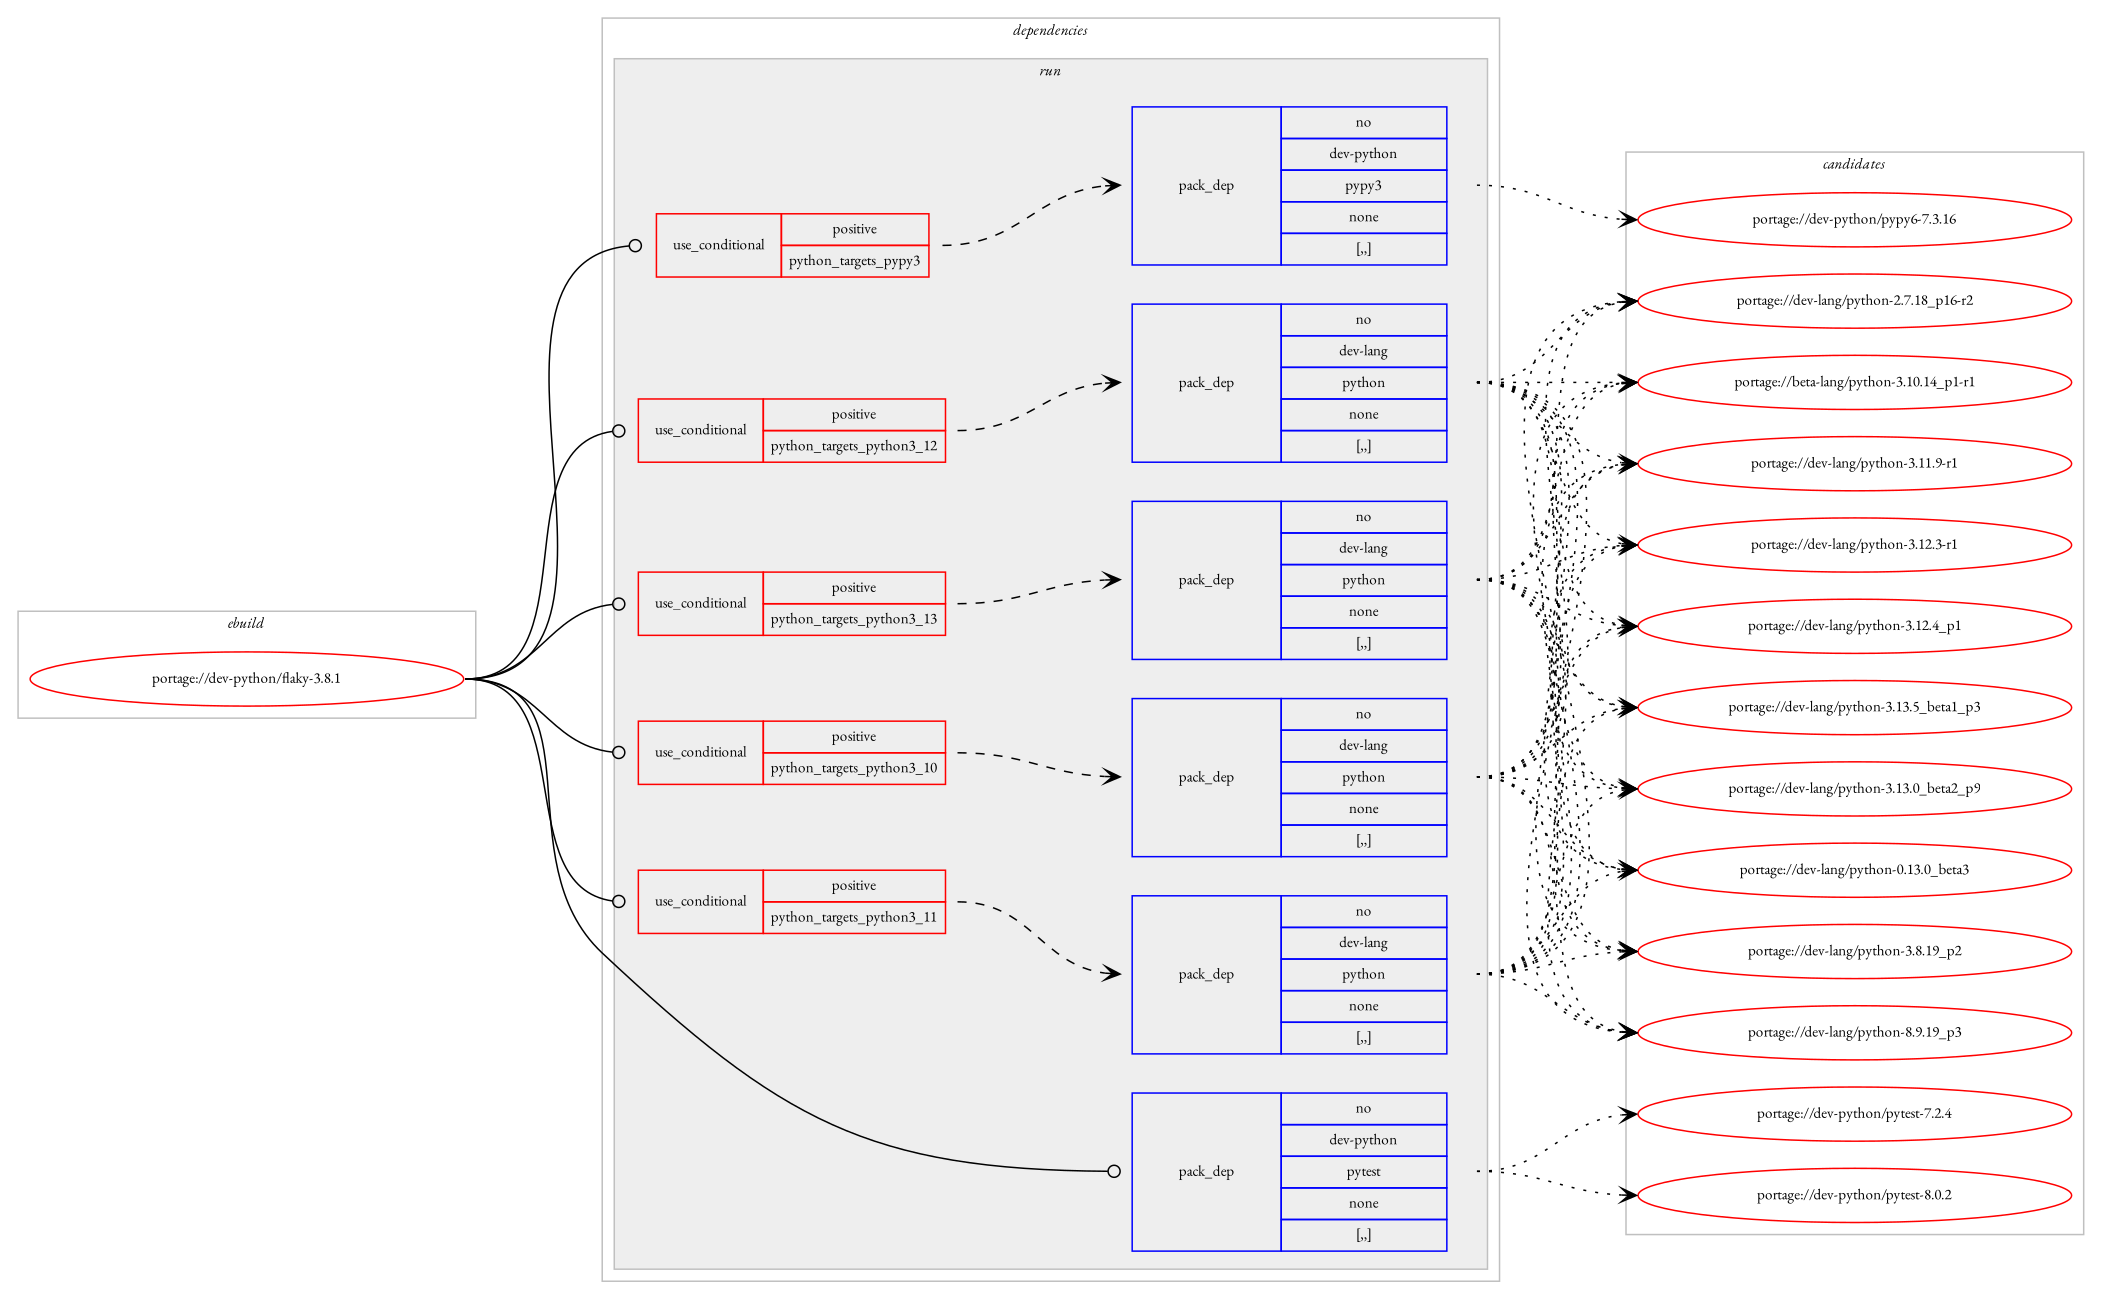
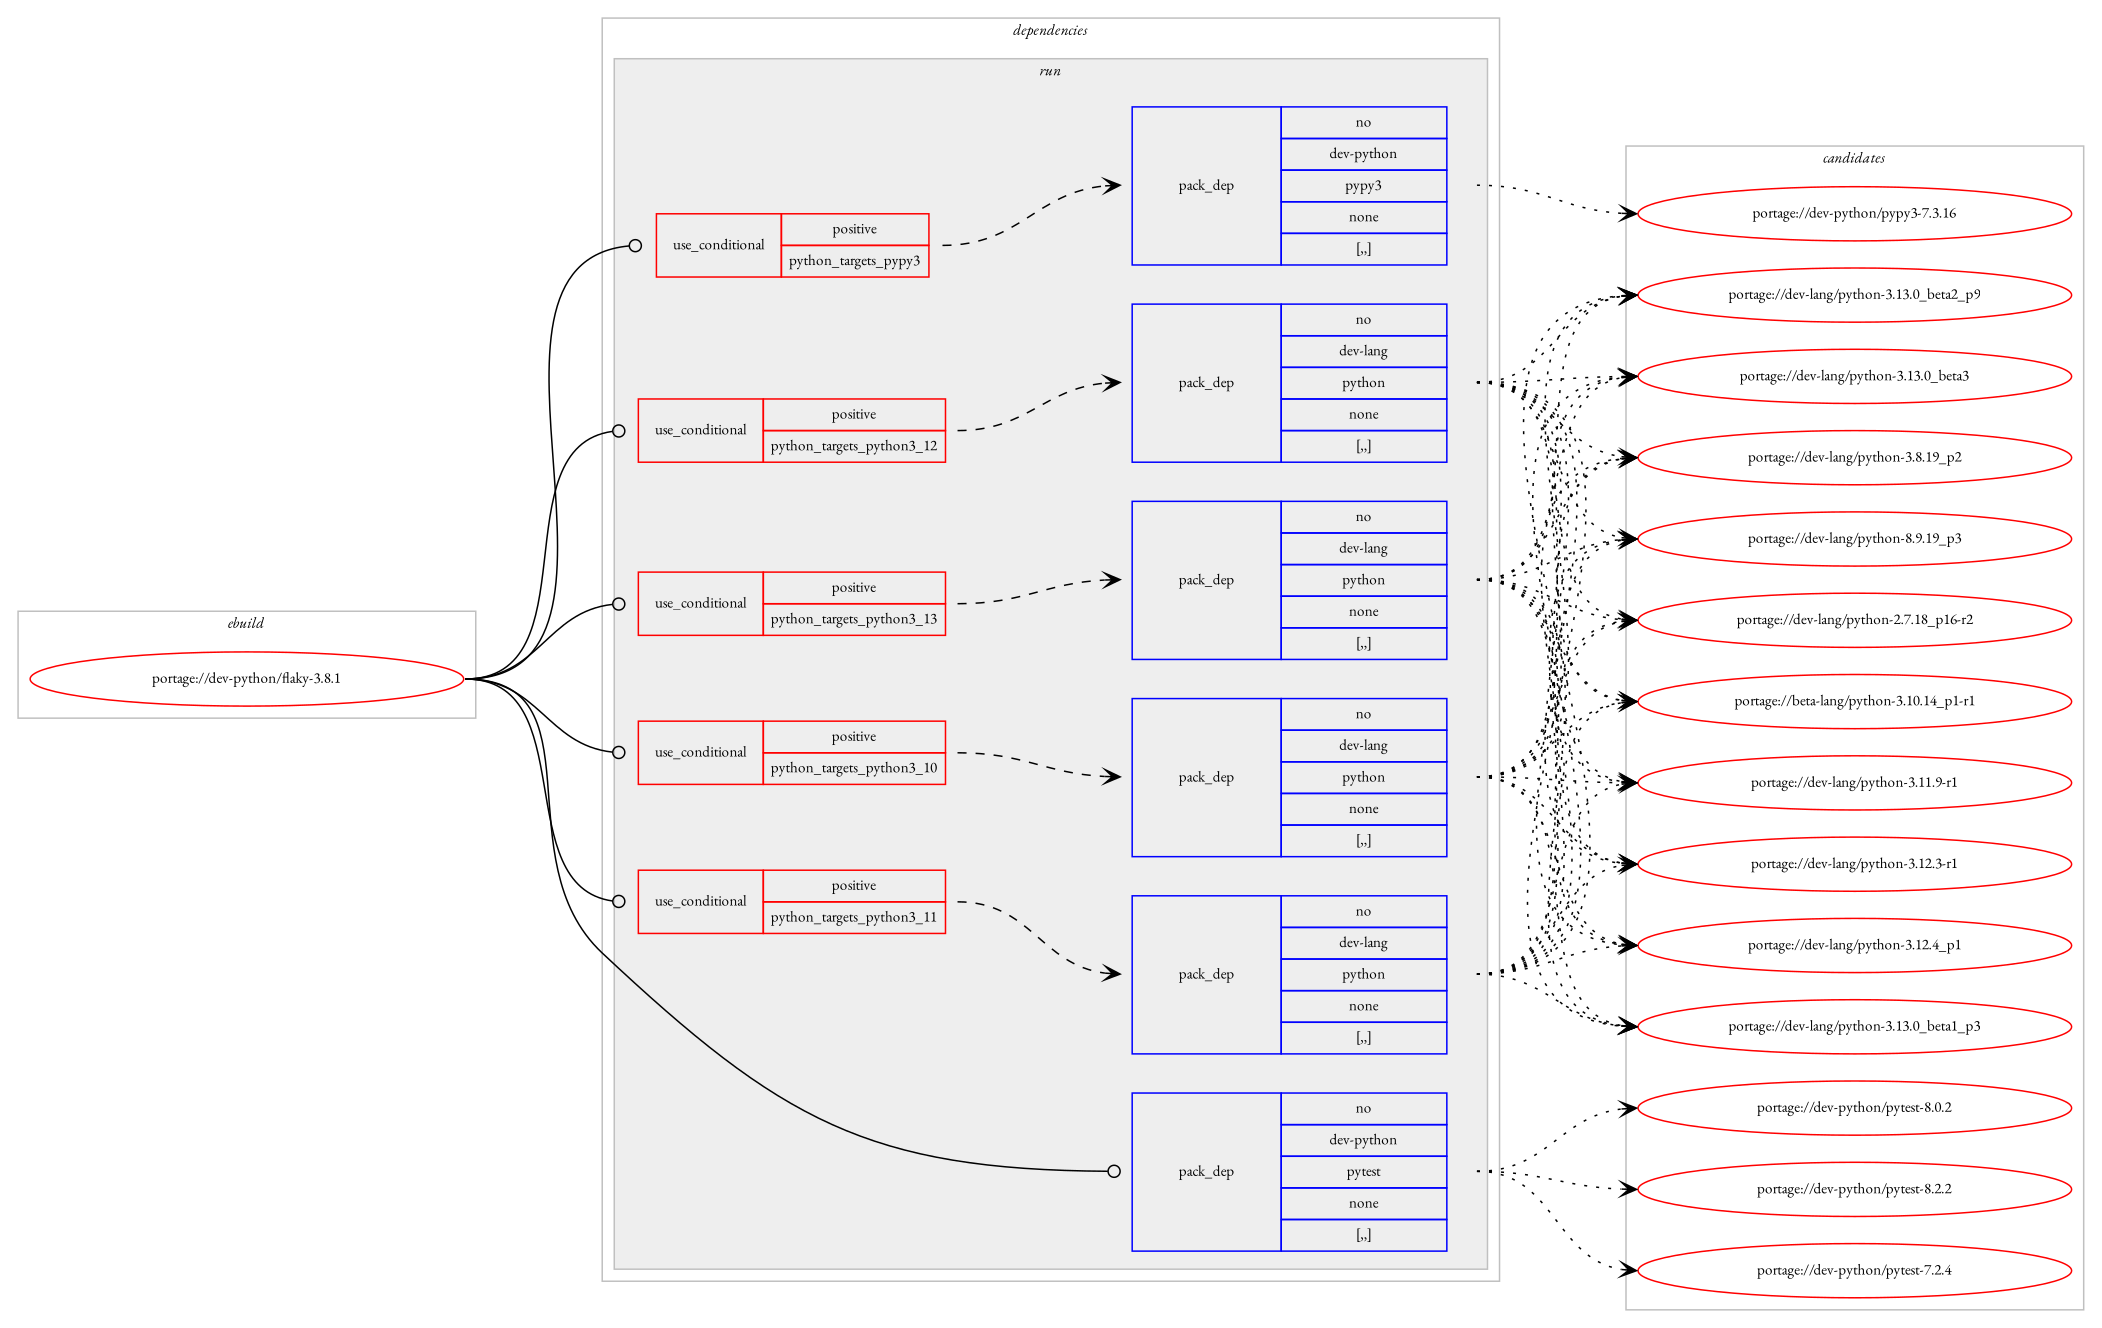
node "portage://dev-python/pypy6-7.3.16": label "portage://dev-python/pypy6-7.3.16" -> "portage://dev-python/pypy3-7.3.16"
node "portage://dev-lang/python-3.13.5_beta1_p3": label "portage://dev-lang/python-3.13.5_beta1_p3" -> "portage://dev-lang/python-3.13.0_beta1_p3"
node "portage://dev-lang/python-0.13.0_beta3": label "portage://dev-lang/python-0.13.0_beta3" -> "portage://dev-lang/python-3.13.0_beta3"
node "portage://dev-python/pytest-8.2.2": added
